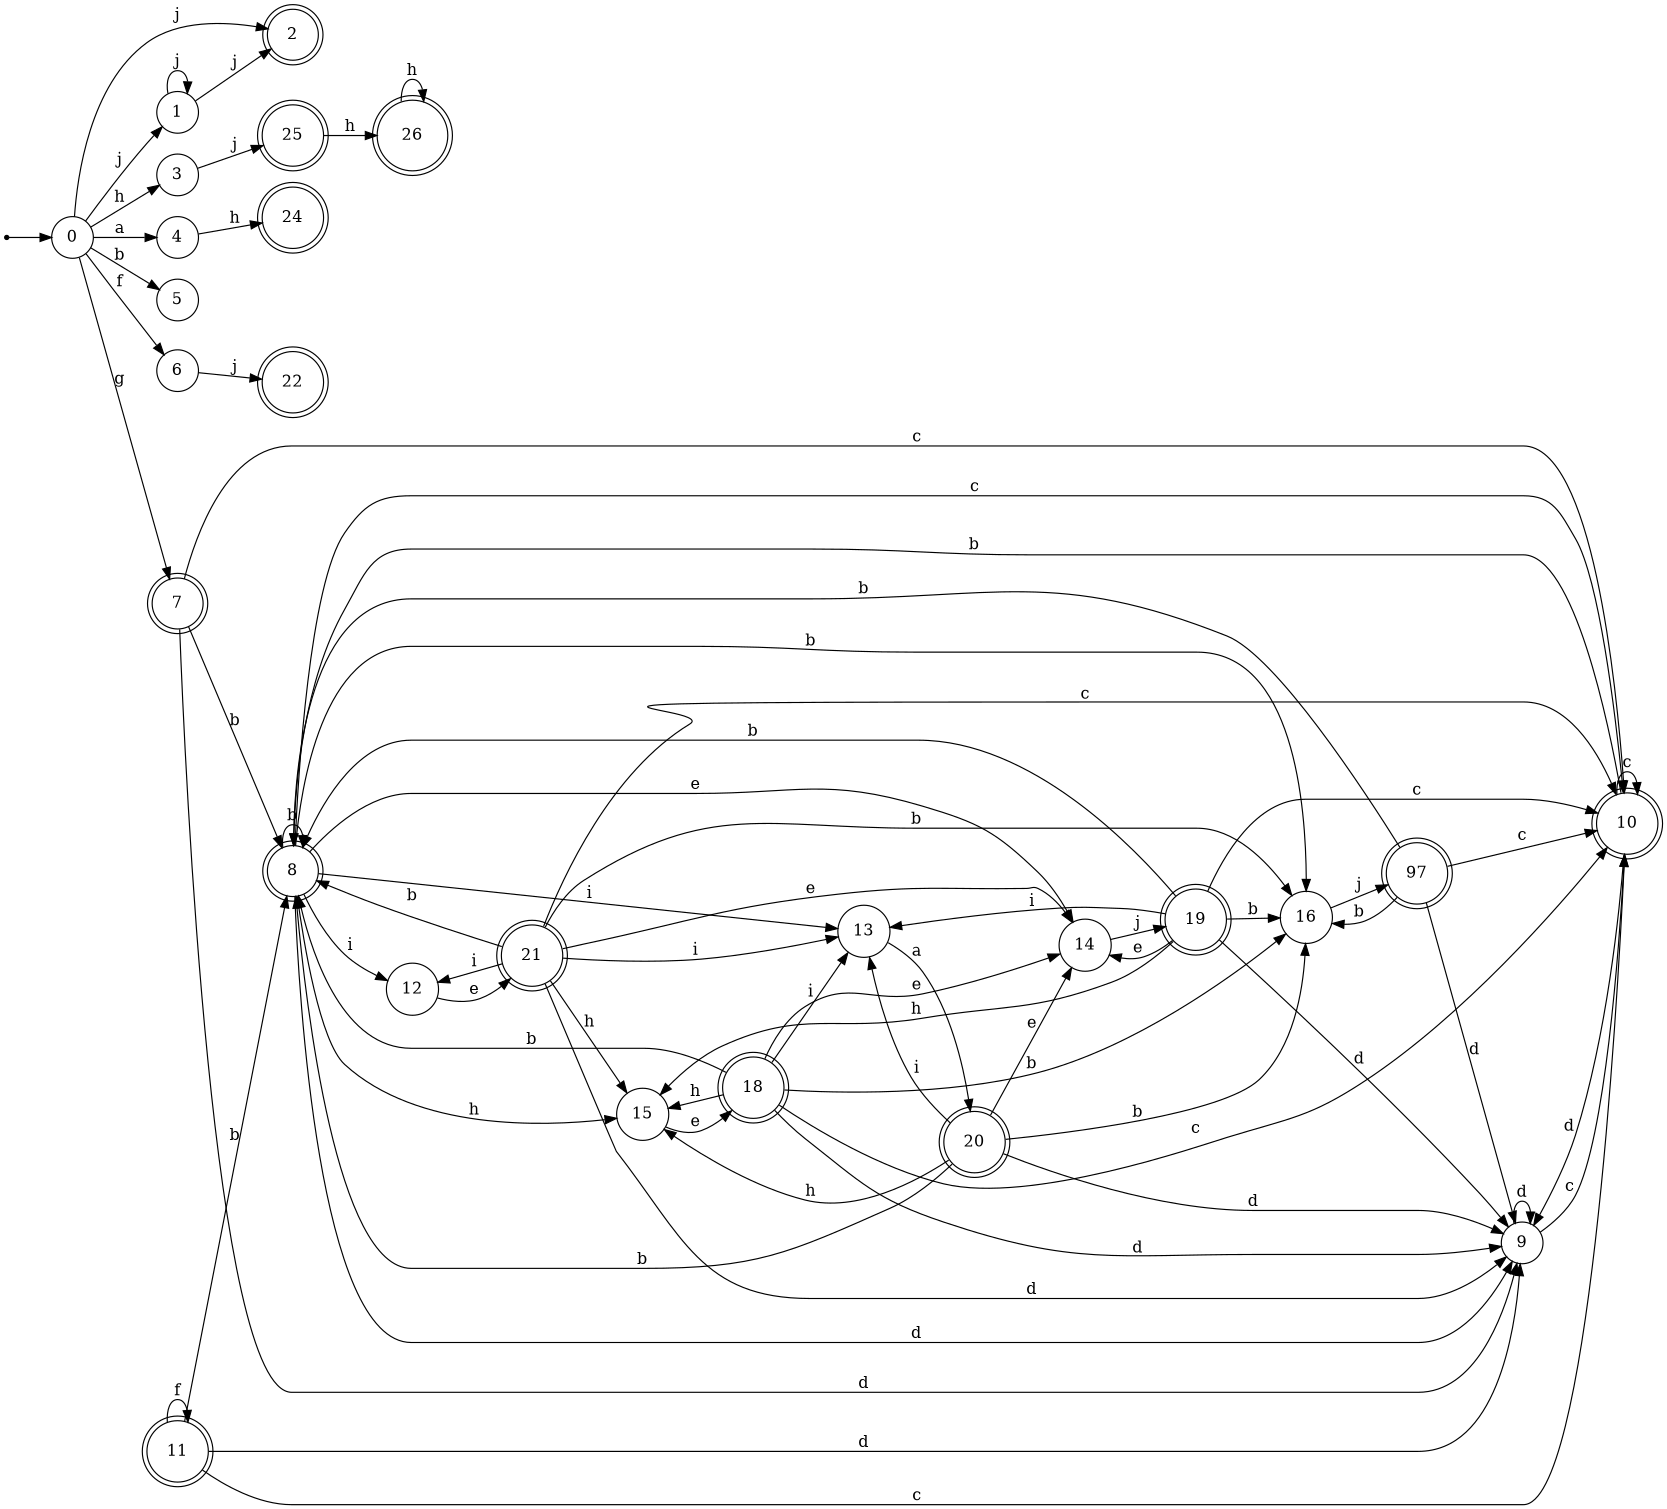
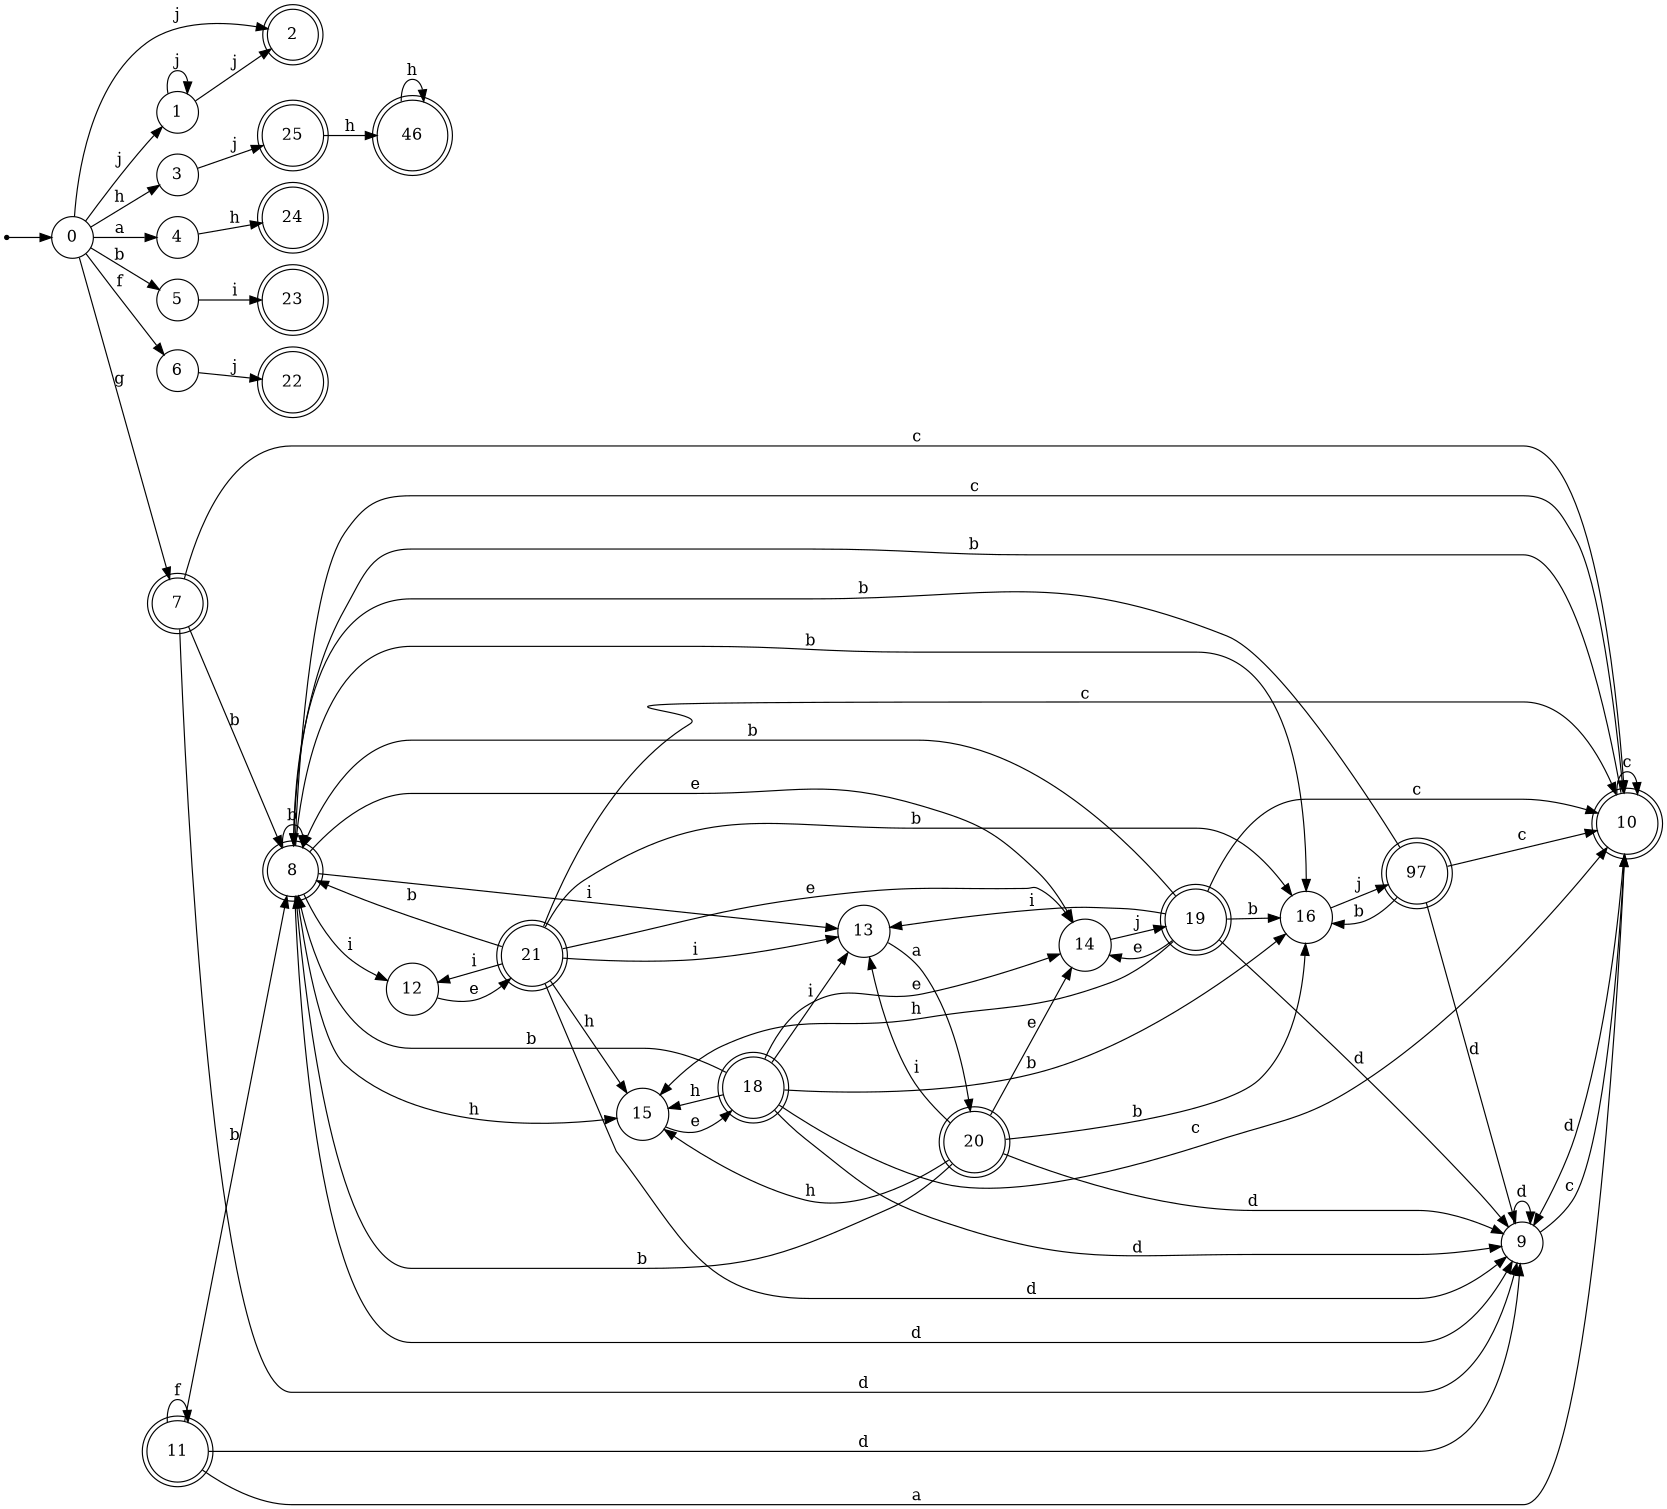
node "26": label "26" -> "46"
node "23": added
edge "11" -> "10": label "c" -> "a"
